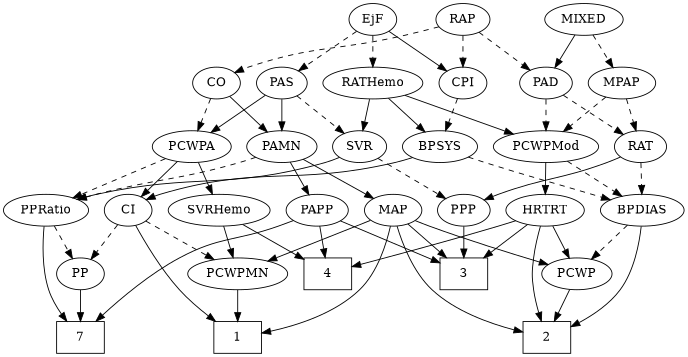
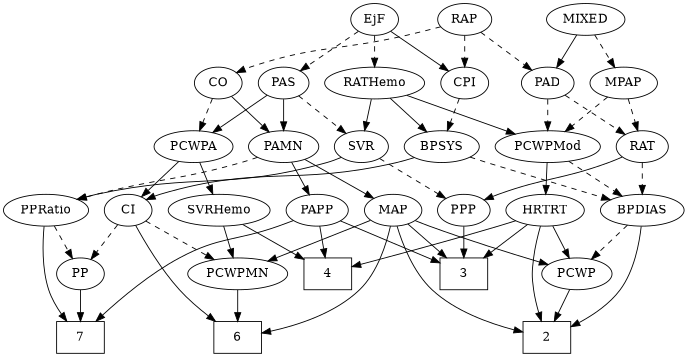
edge "PCWPA" -> "PPRatio": removed
node "1": label "1" -> "6"
